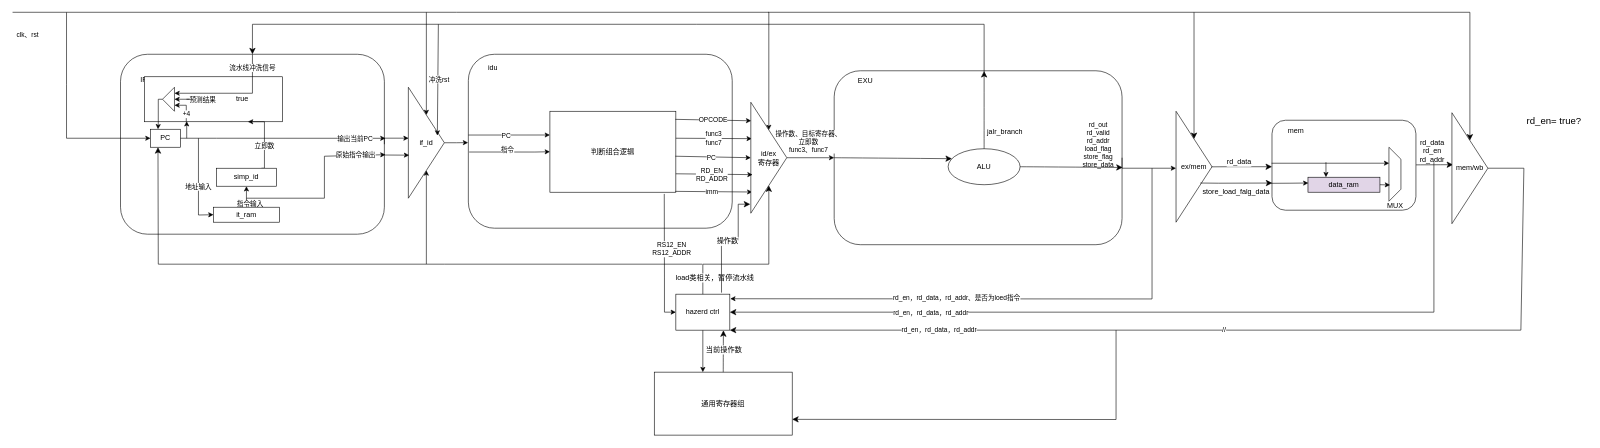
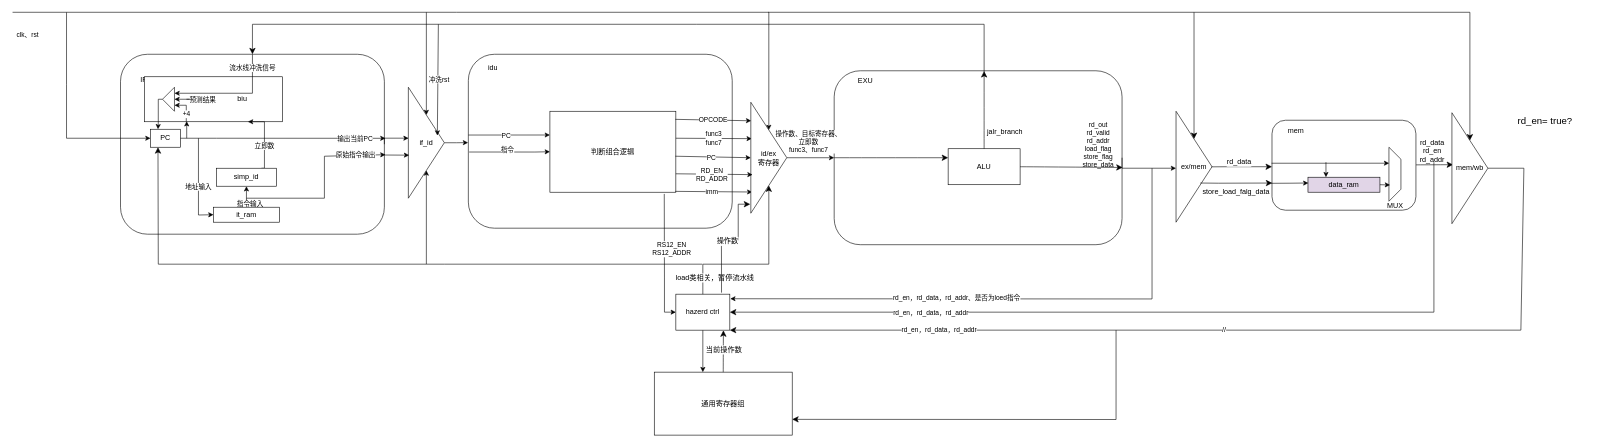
node "true": label "true" -> "biu"
node "rd_en= true?": moved (1554, 120) -> (1545, 120)
node "ALU": shape ellipse -> rectangle
